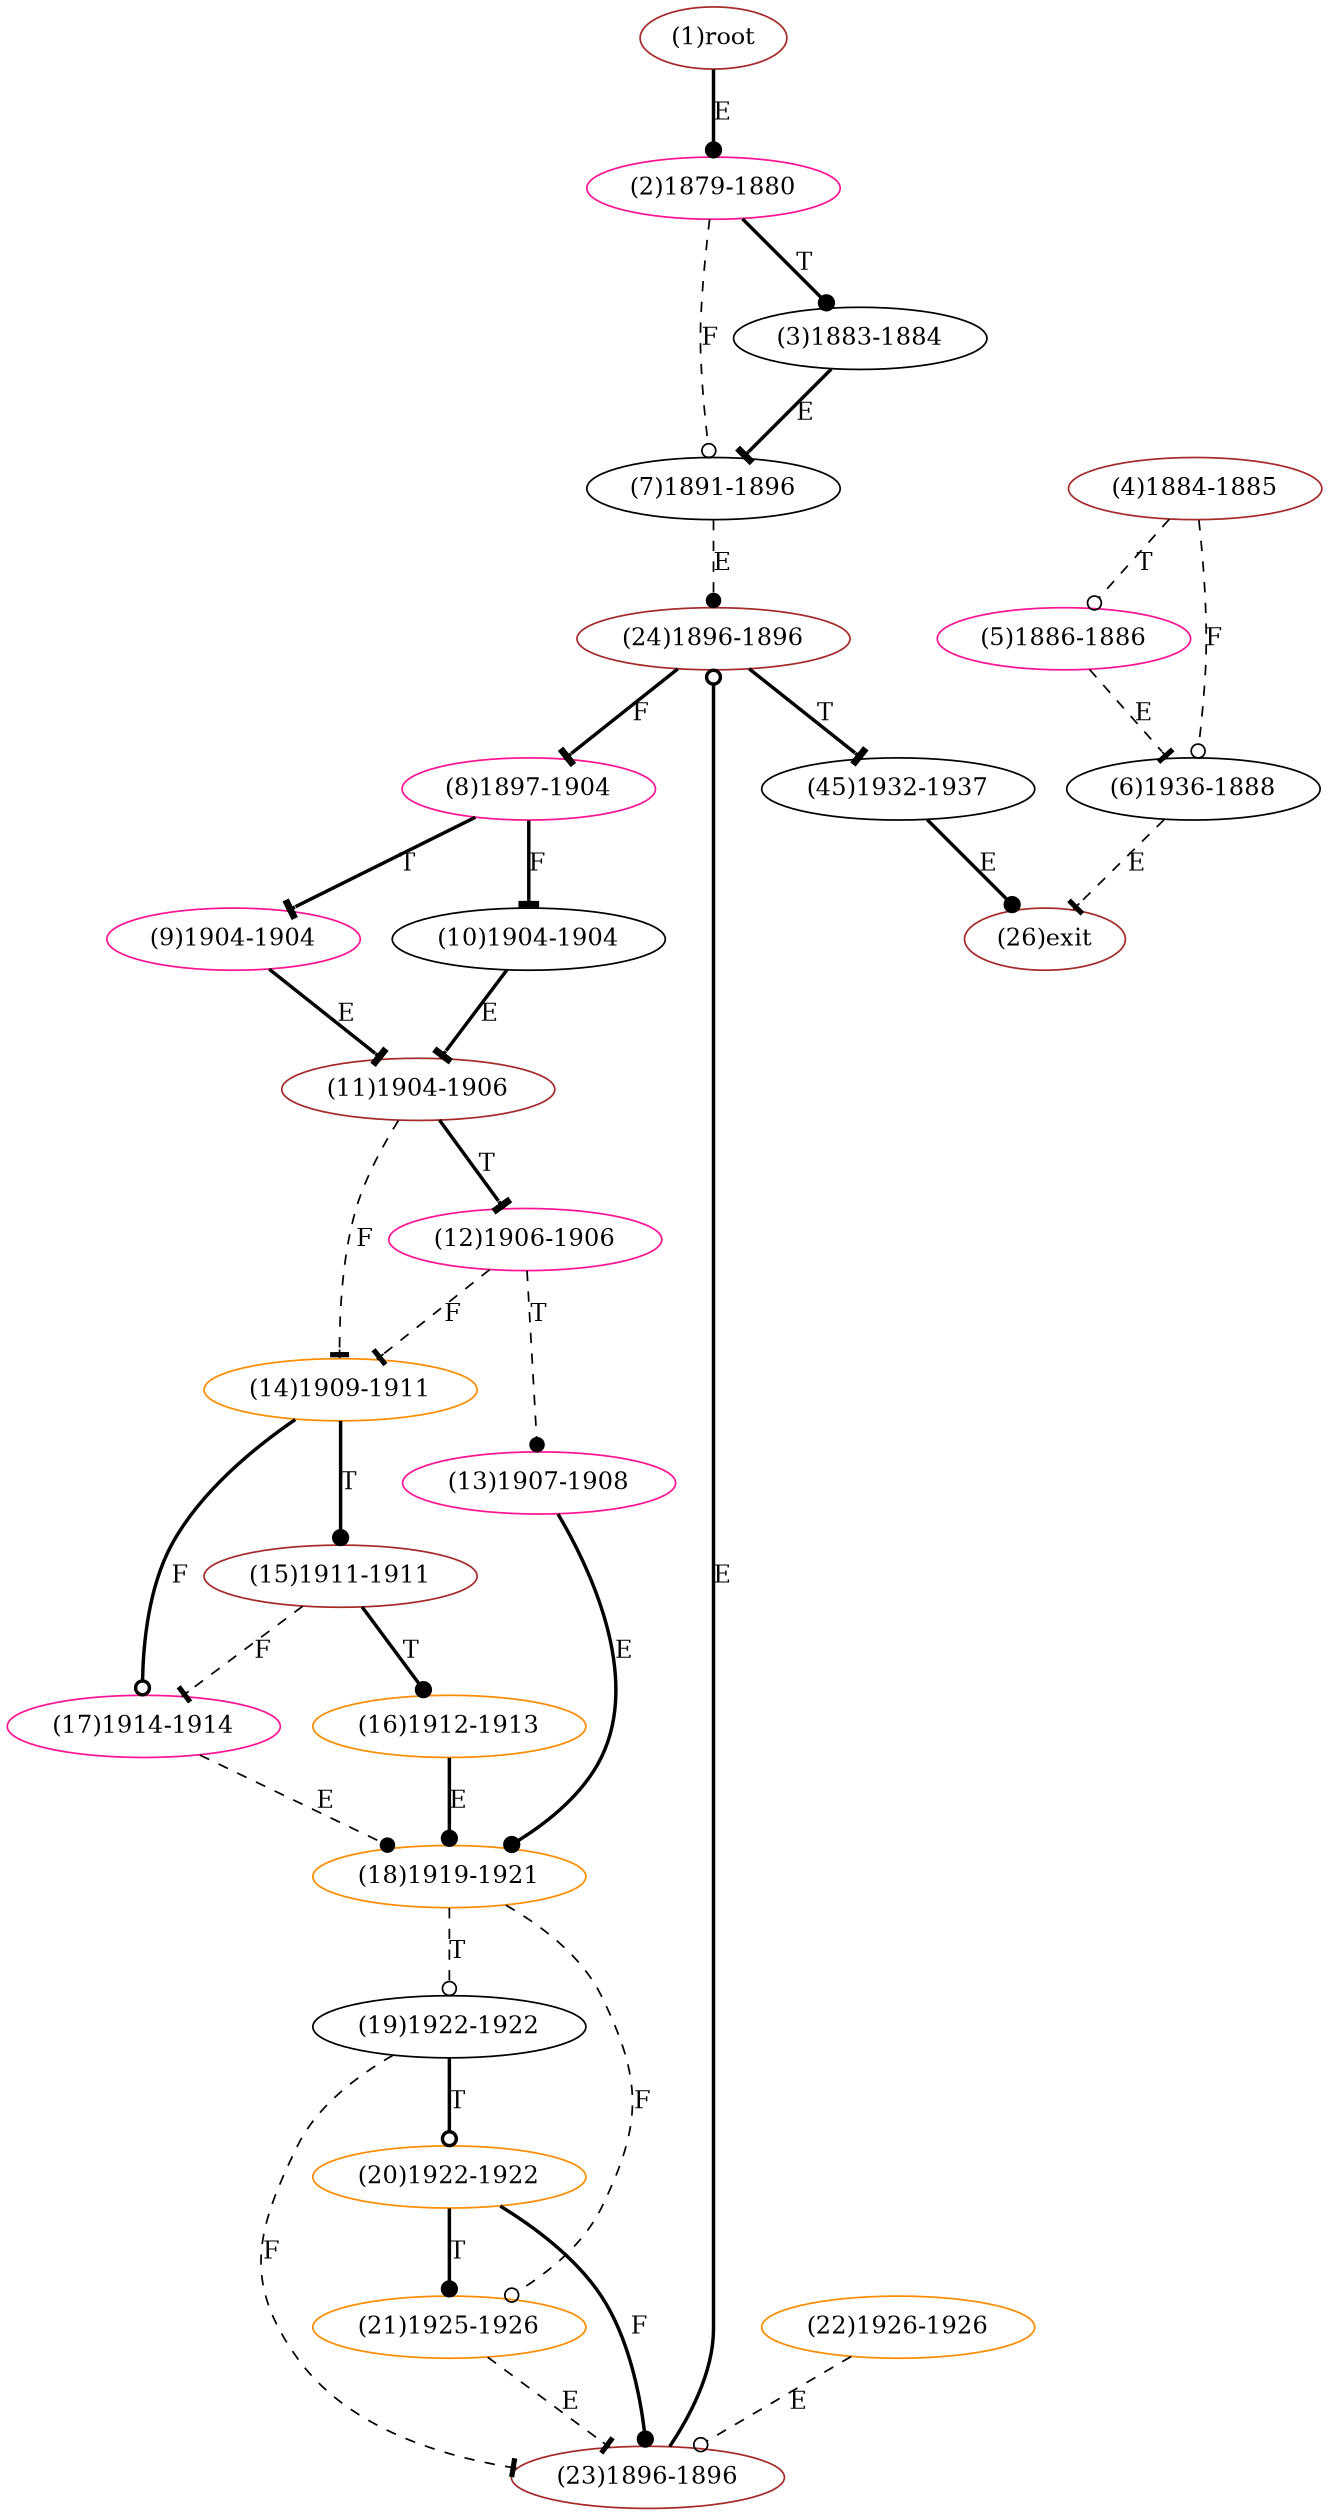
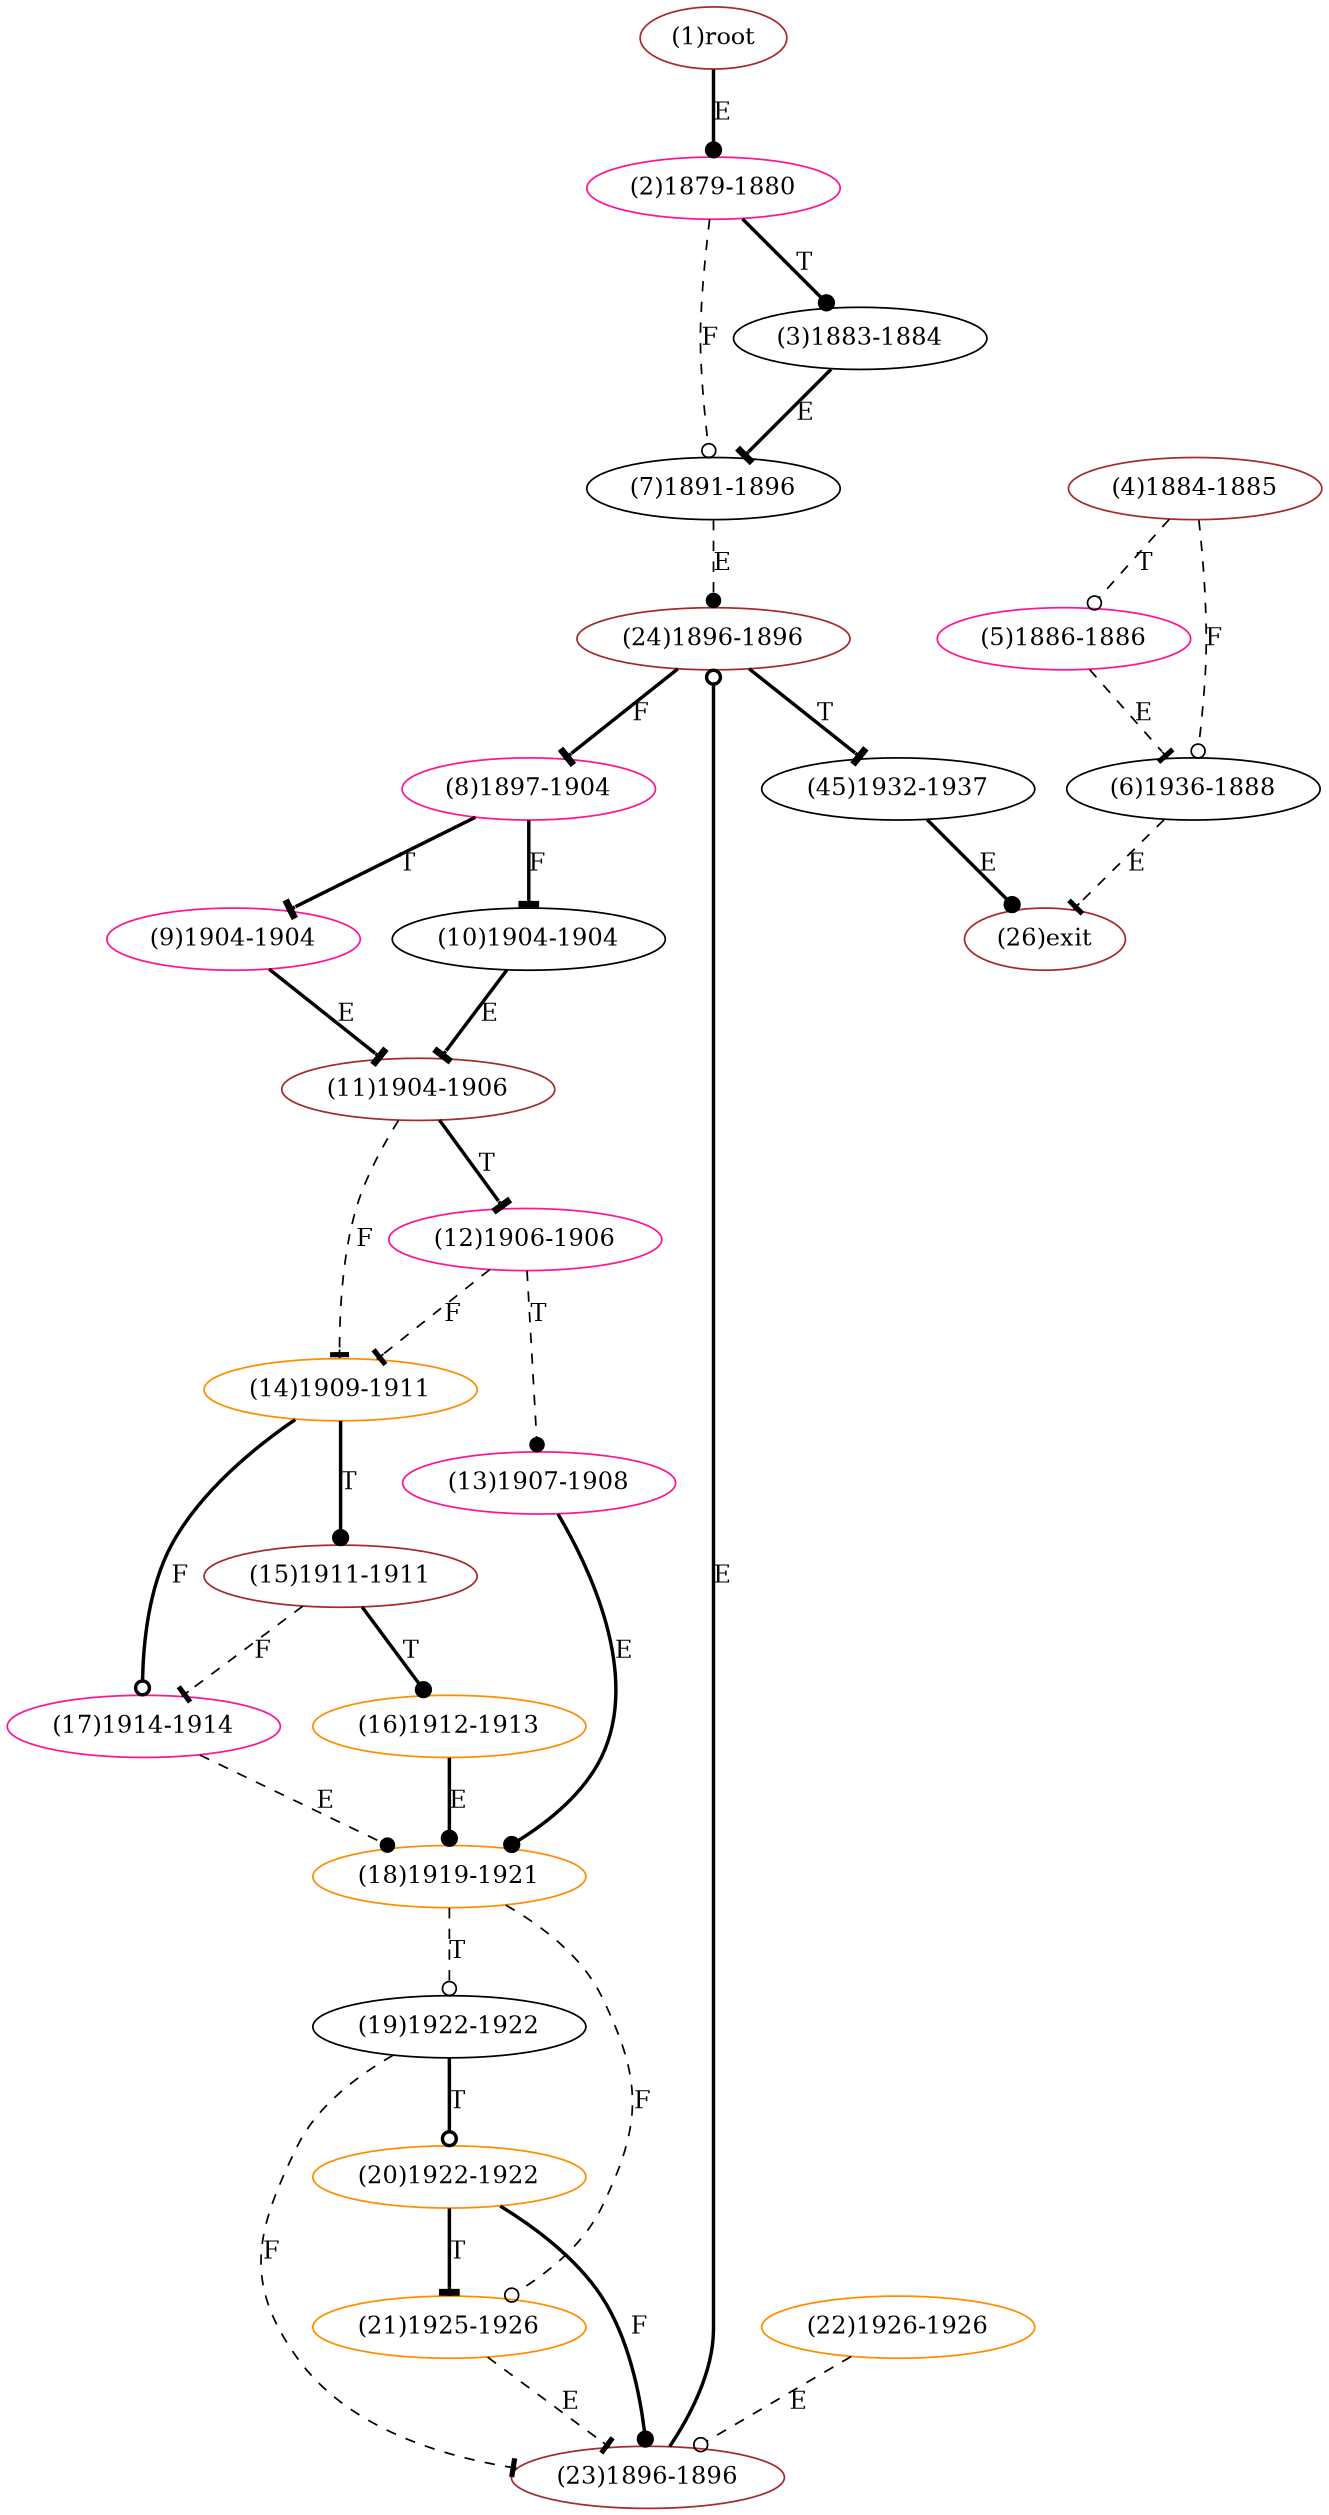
edge "(20)1922-1922" -> "(21)1925-1926": arrowhead dot -> tee
